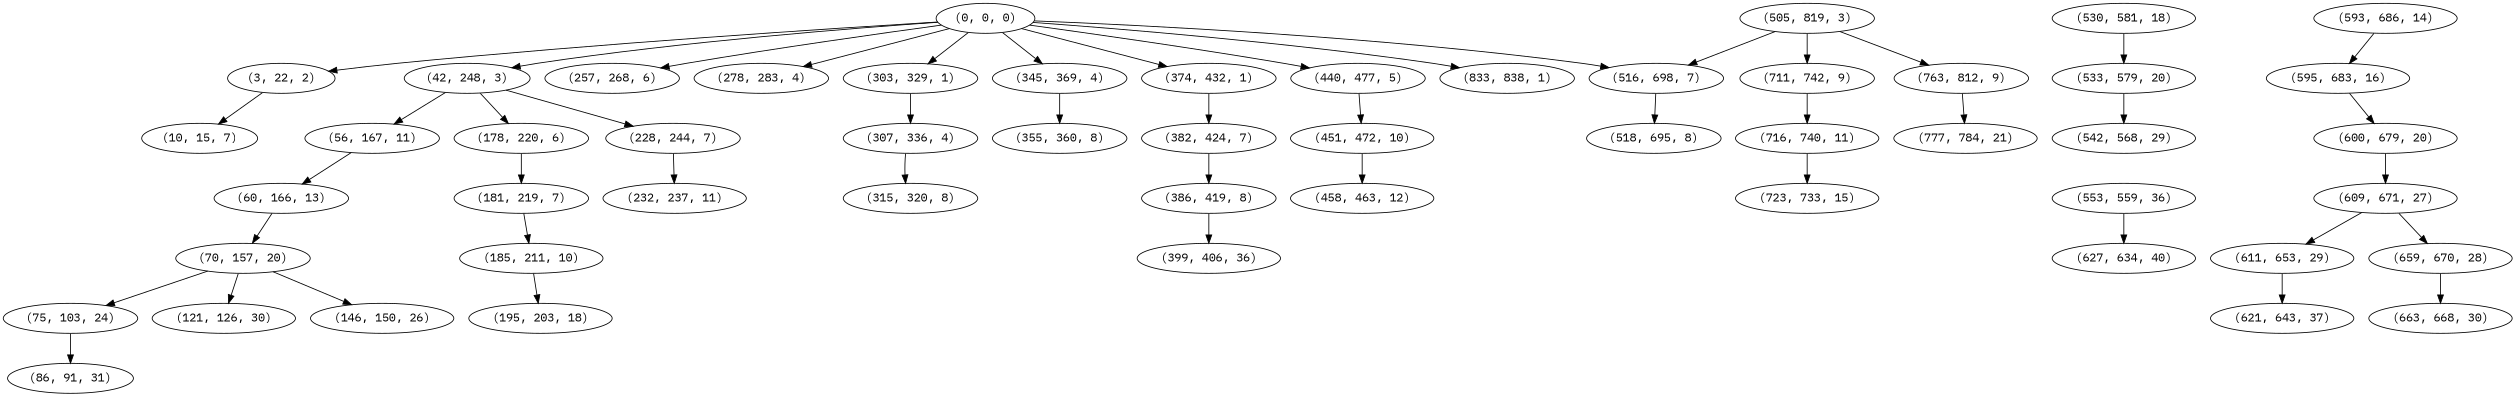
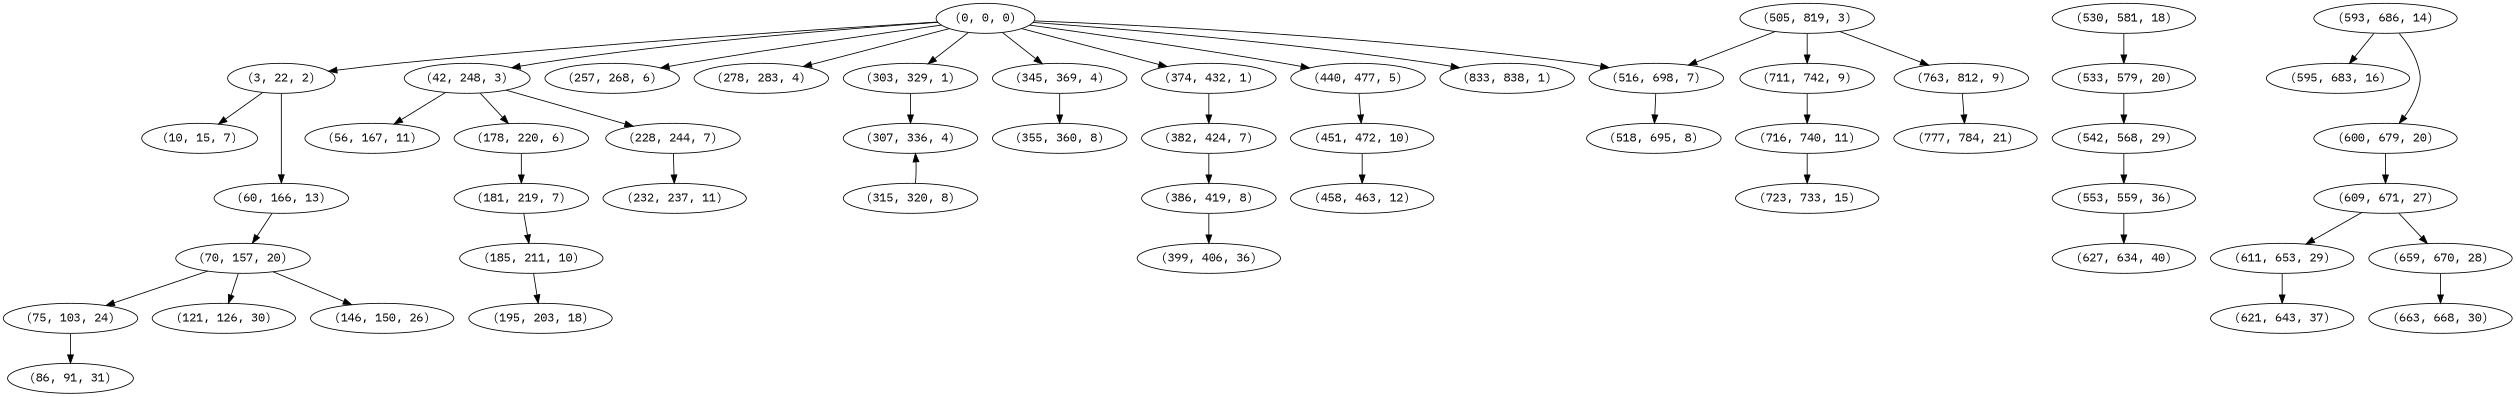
edge "(595, 683, 16)" -> "(600, 679, 20)": now "(593, 686, 14)" -> "(600, 679, 20)"
edge "(307, 336, 4)" -> "(315, 320, 8)": reversed
edge "(542, 568, 29)" -> "(553, 559, 36)": added
edge "(56, 167, 11)" -> "(60, 166, 13)": now "(3, 22, 2)" -> "(60, 166, 13)"
